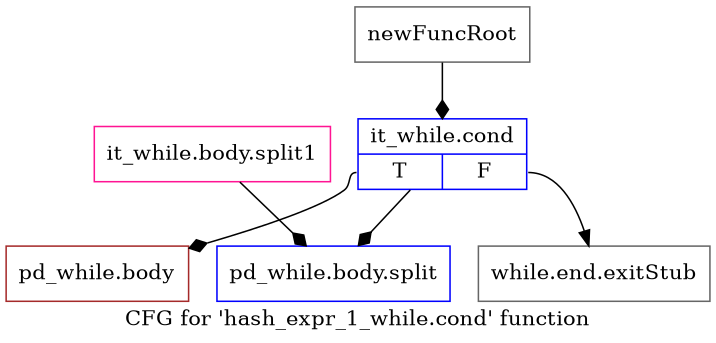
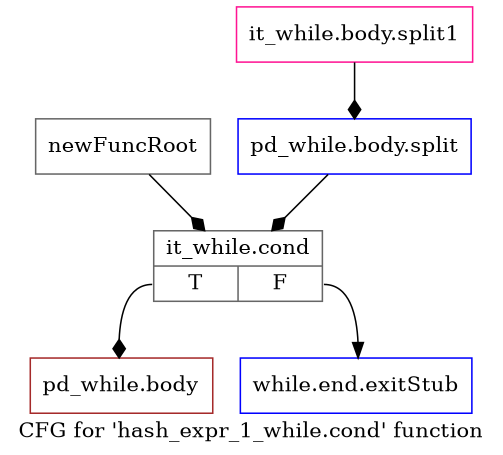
node "it_while.cond": color blue -> gray40
edge "it_while.cond" -> "pd_while.body.split": reversed
node "while.end.exitStub": color gray40 -> blue
